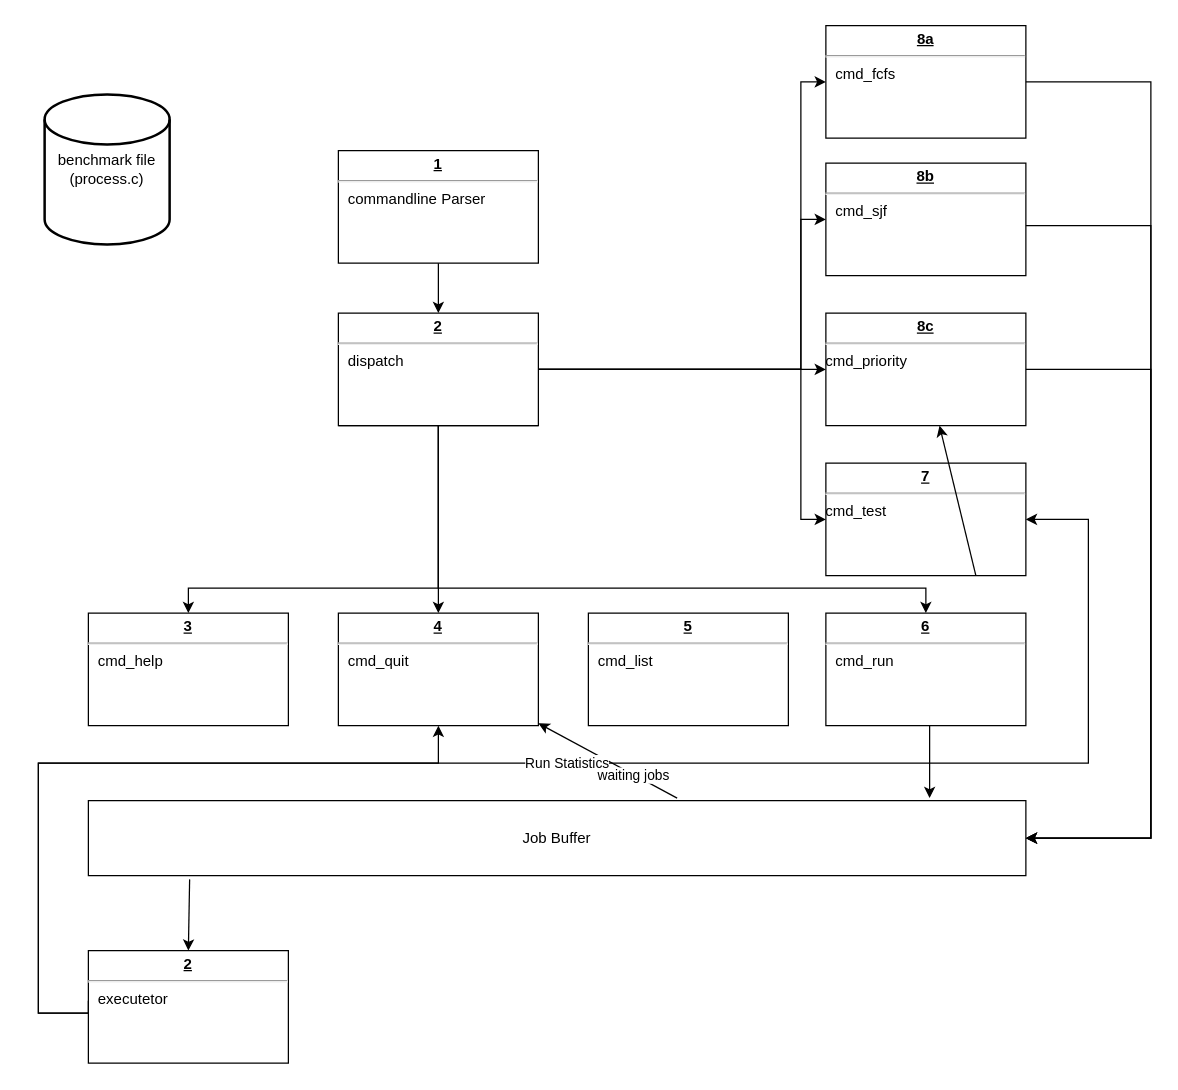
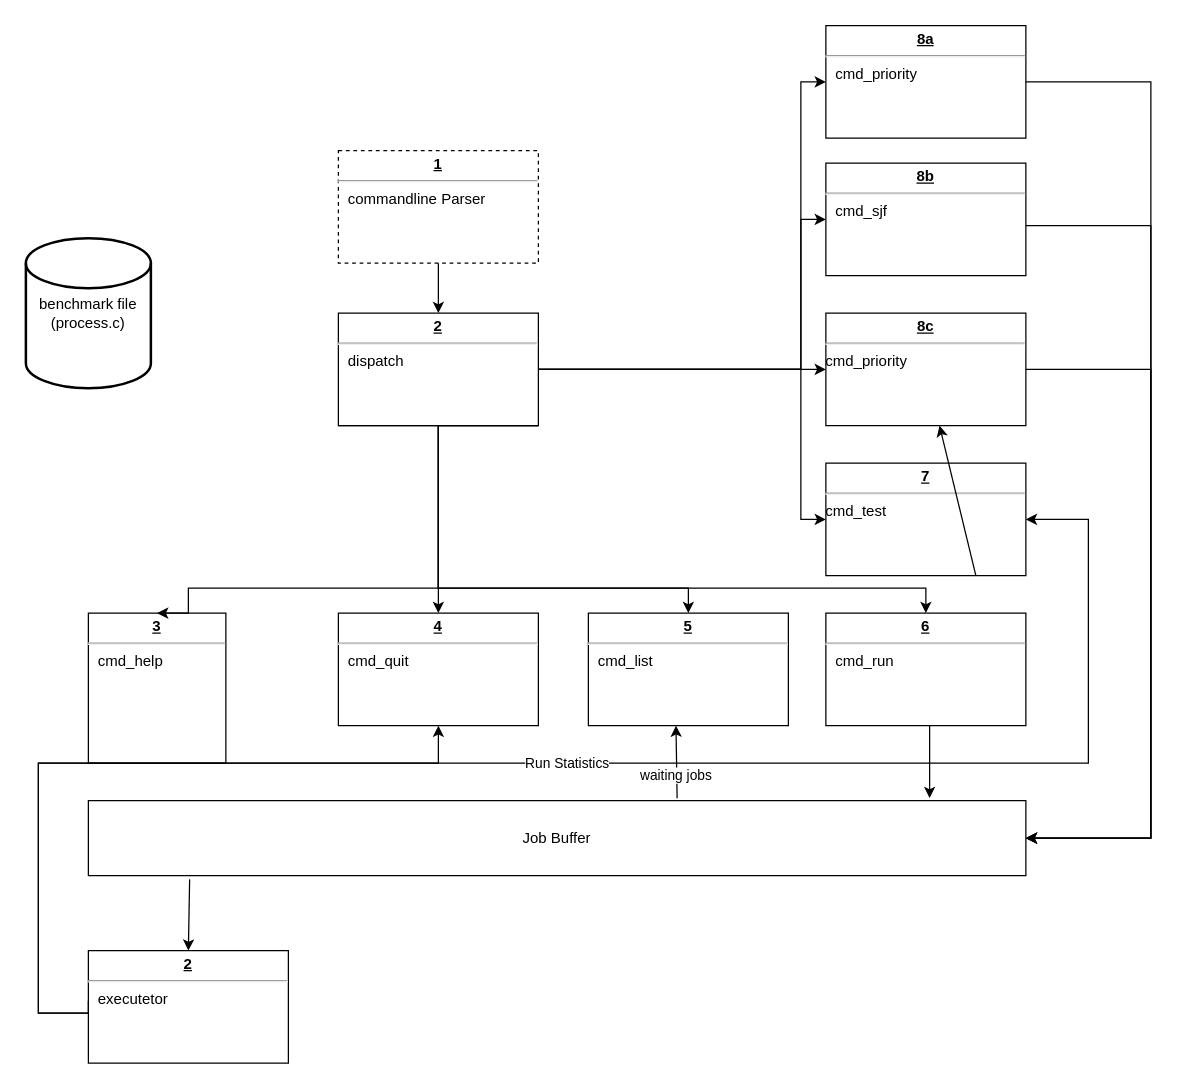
node "8a cmd_fcfs": label "8a cmd_fcfs" -> "8a cmd_priority"
node "benchmark file (process.c)": moved (107, 169) -> (88, 313)
node "1 commandline Parser": style solid -> dashed
edge "2 dispatch" -> "5 cmd_list": added
node "3 cmd_help": size 200x113 -> 138x150
edge "Job Buffer" -> "4 cmd_quit": now "Job Buffer" -> "5 cmd_list"
